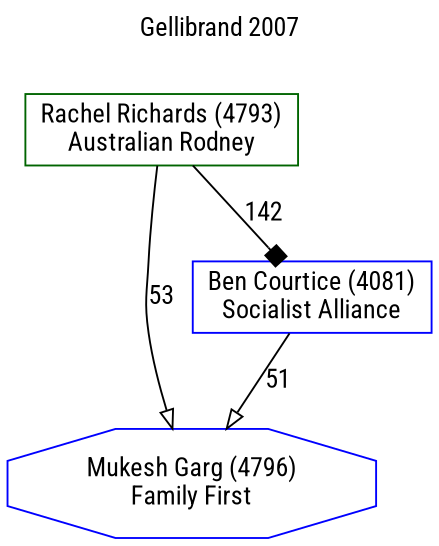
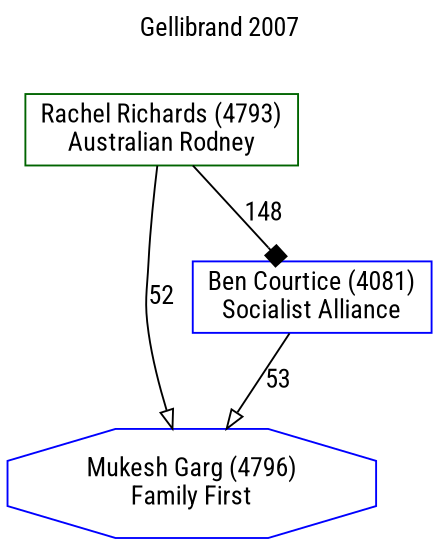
edge "Rachel Richards (4793) Australian Rodney" -> "Ben Courtice (4081) Socialist Alliance": label "142" -> "148"
edge "Rachel Richards (4793) Australian Rodney" -> "Mukesh Garg (4796) Family First": label "53" -> "52"
edge "Ben Courtice (4081) Socialist Alliance" -> "Mukesh Garg (4796) Family First": label "51" -> "53"
